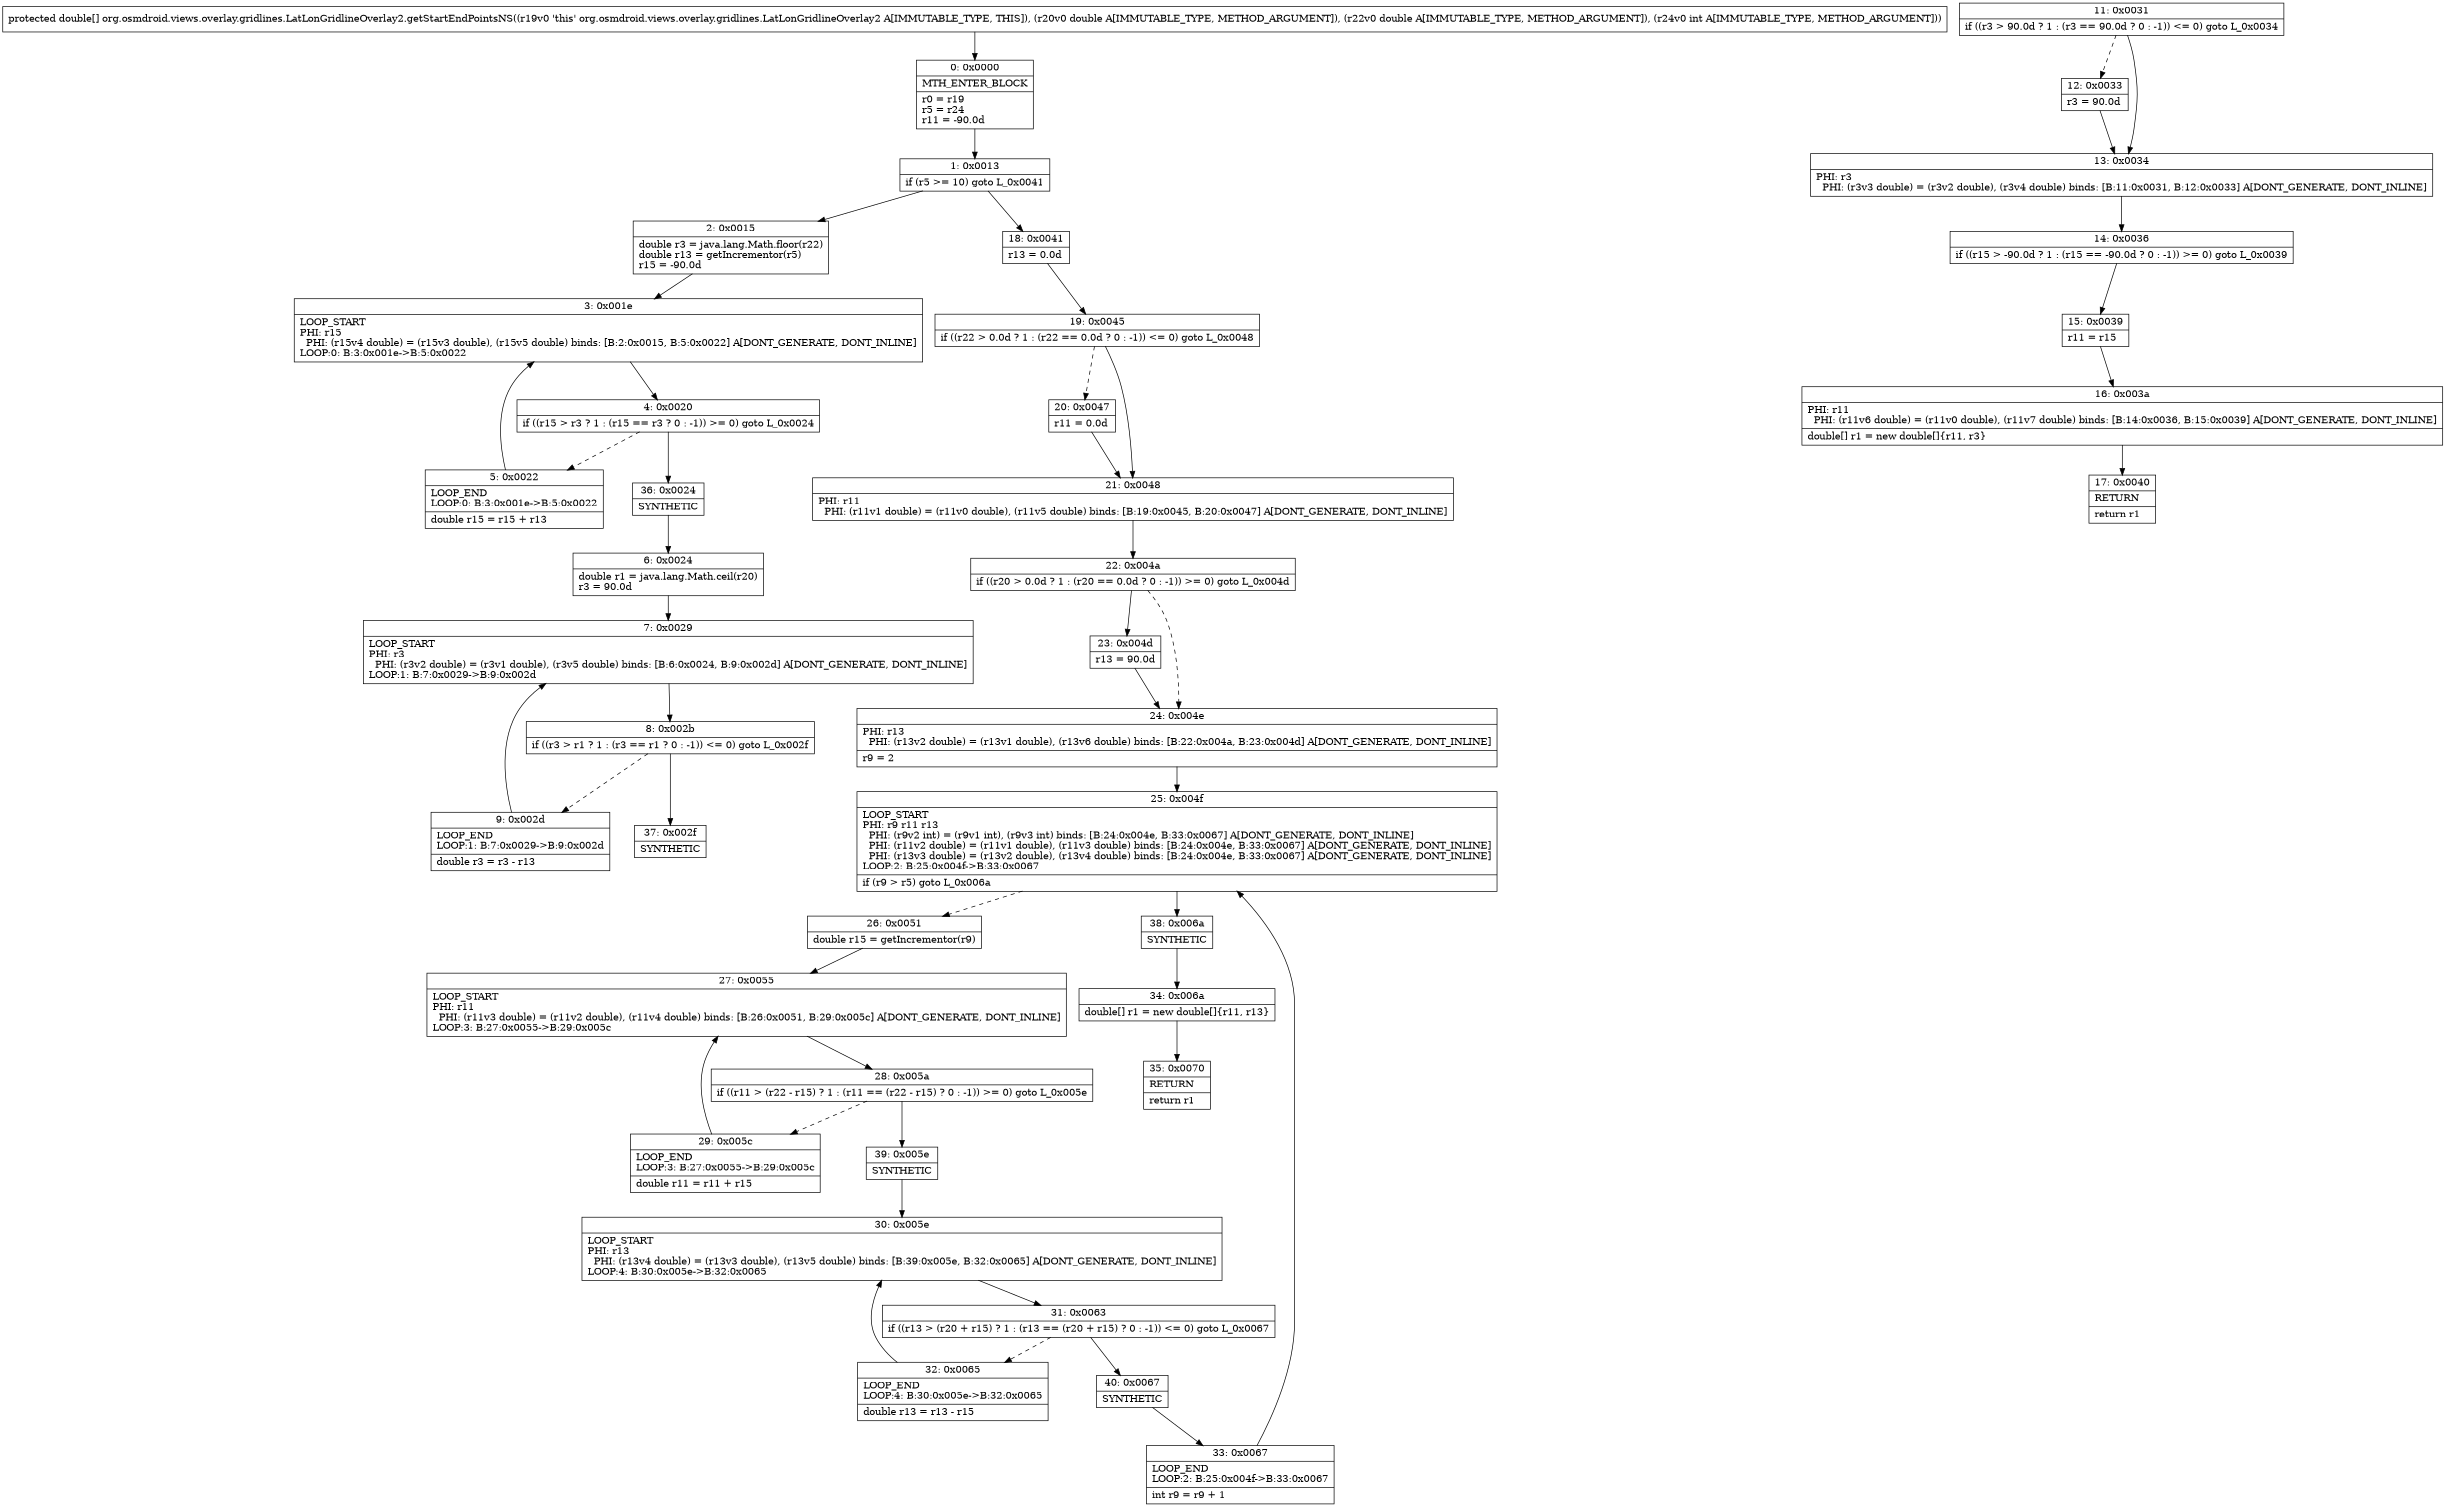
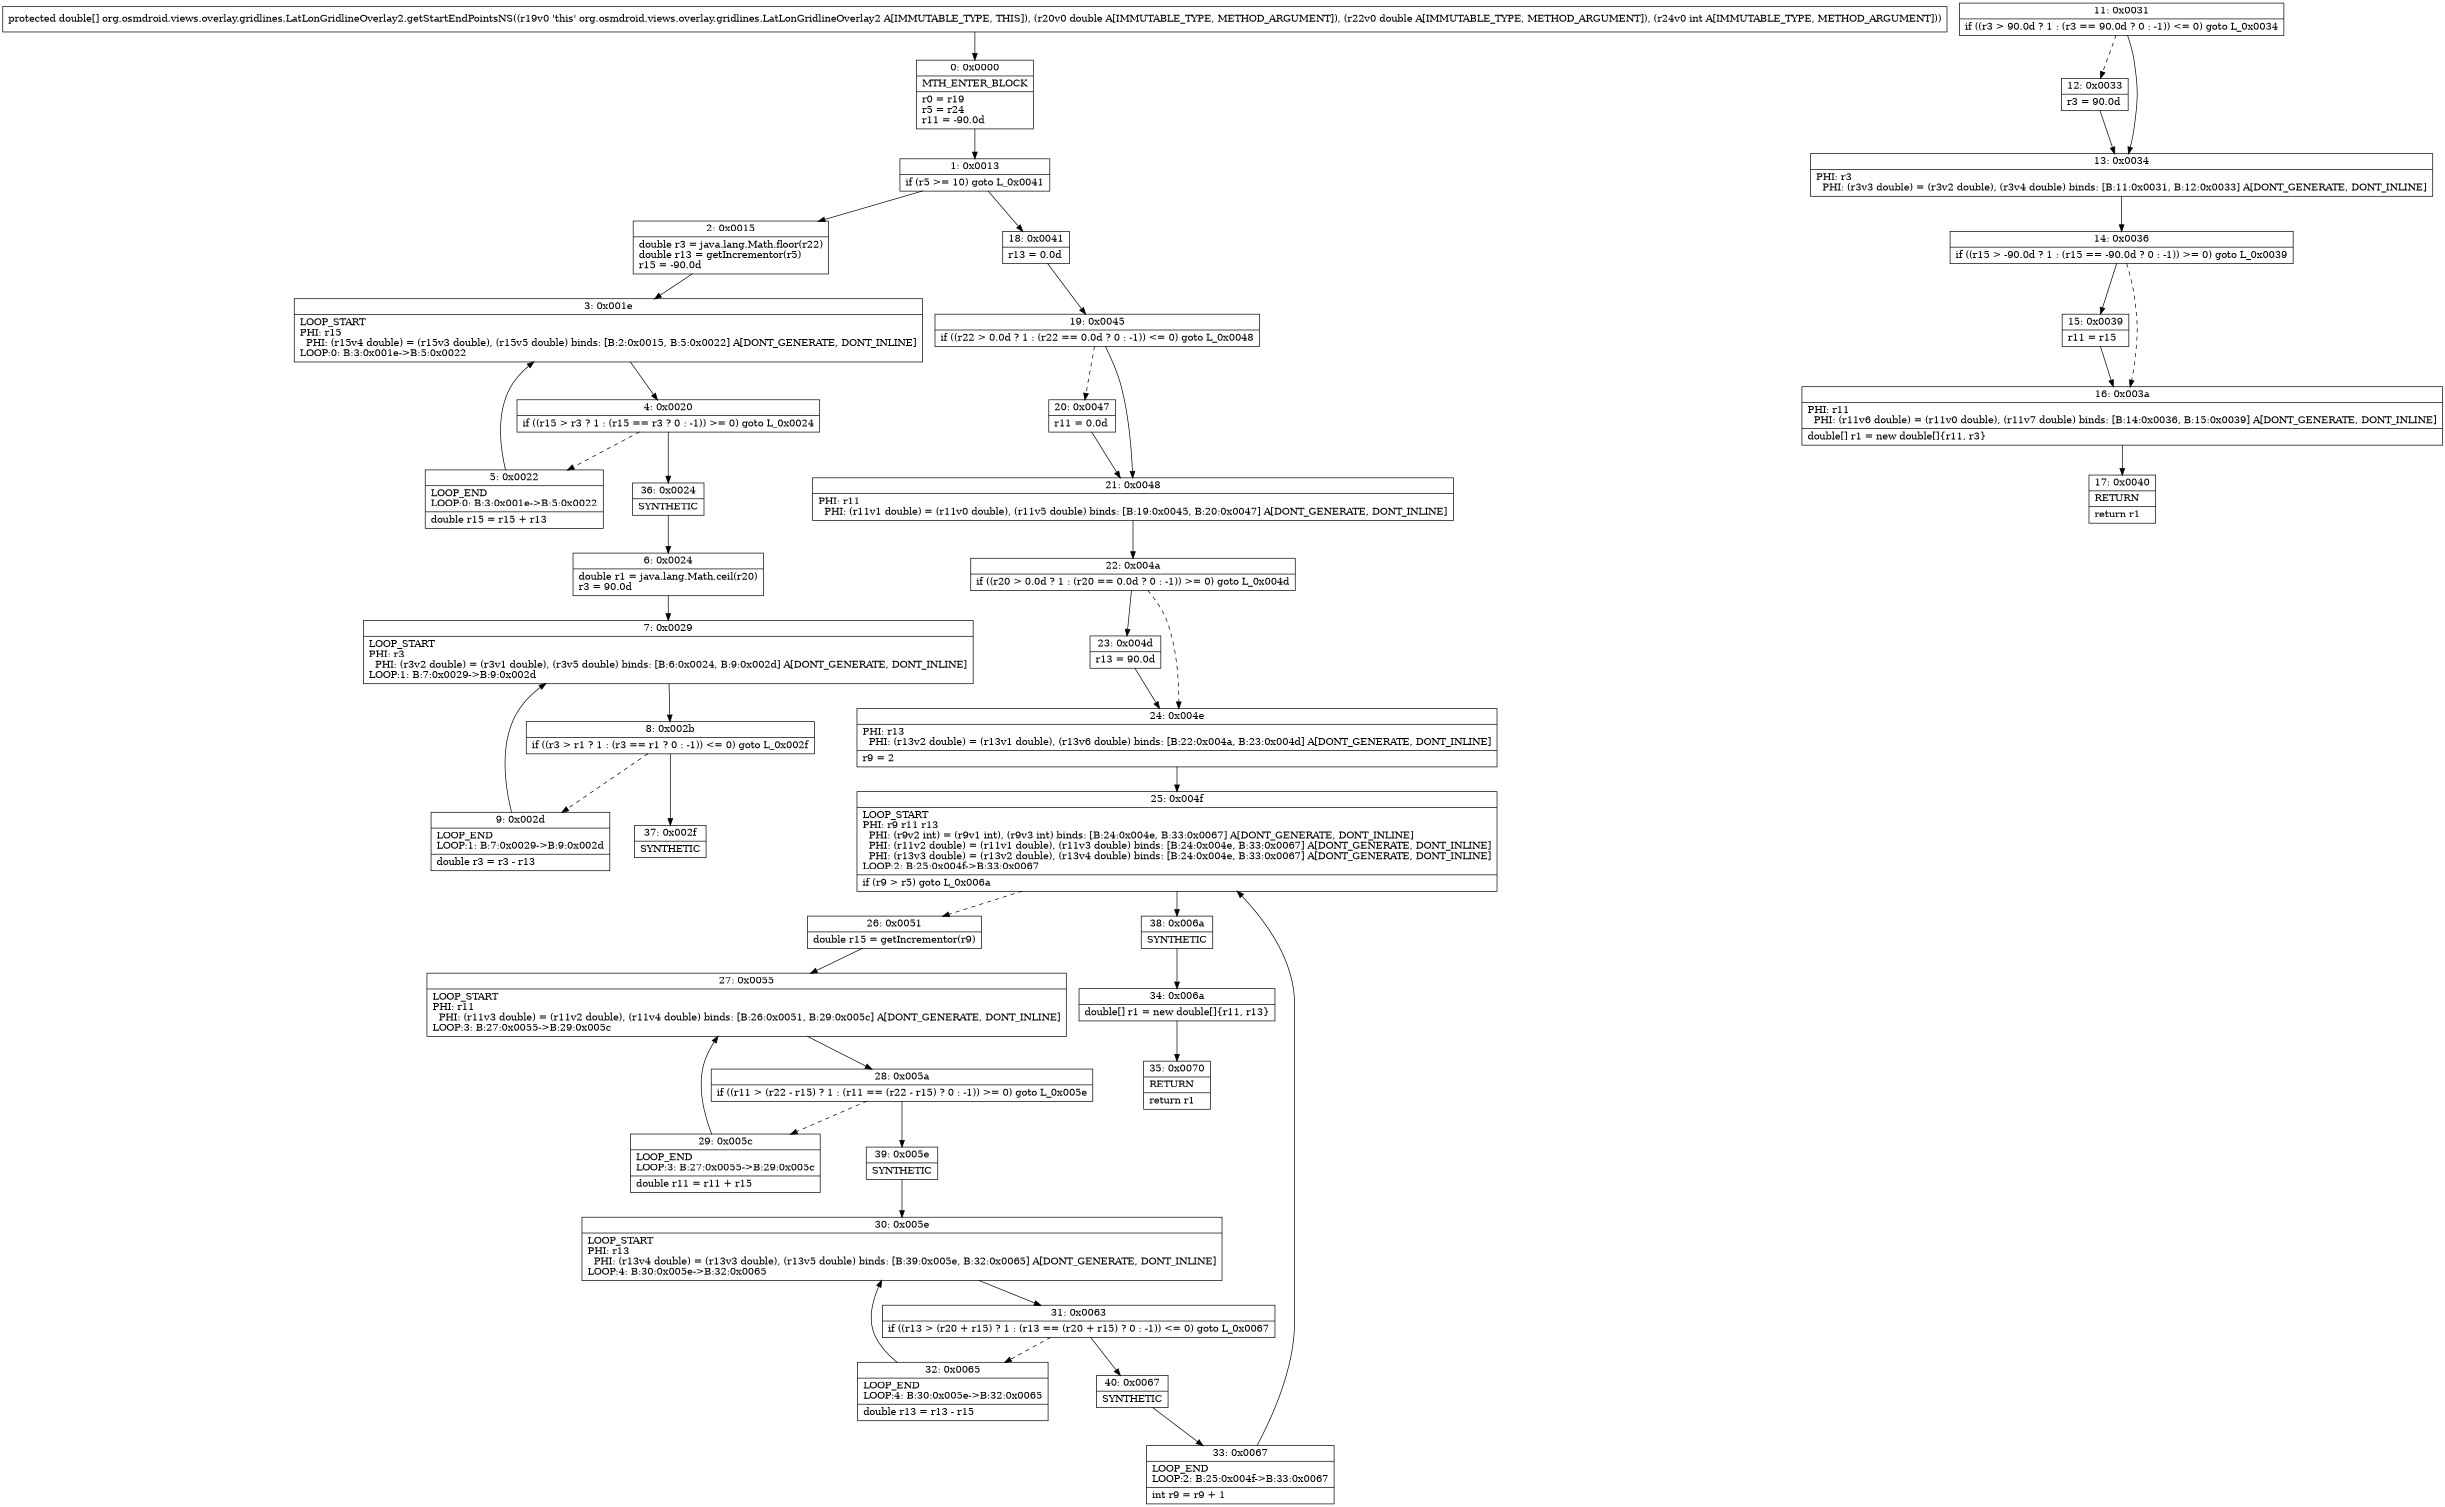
edge "14: 0x0036" -> "16: 0x003a": added
